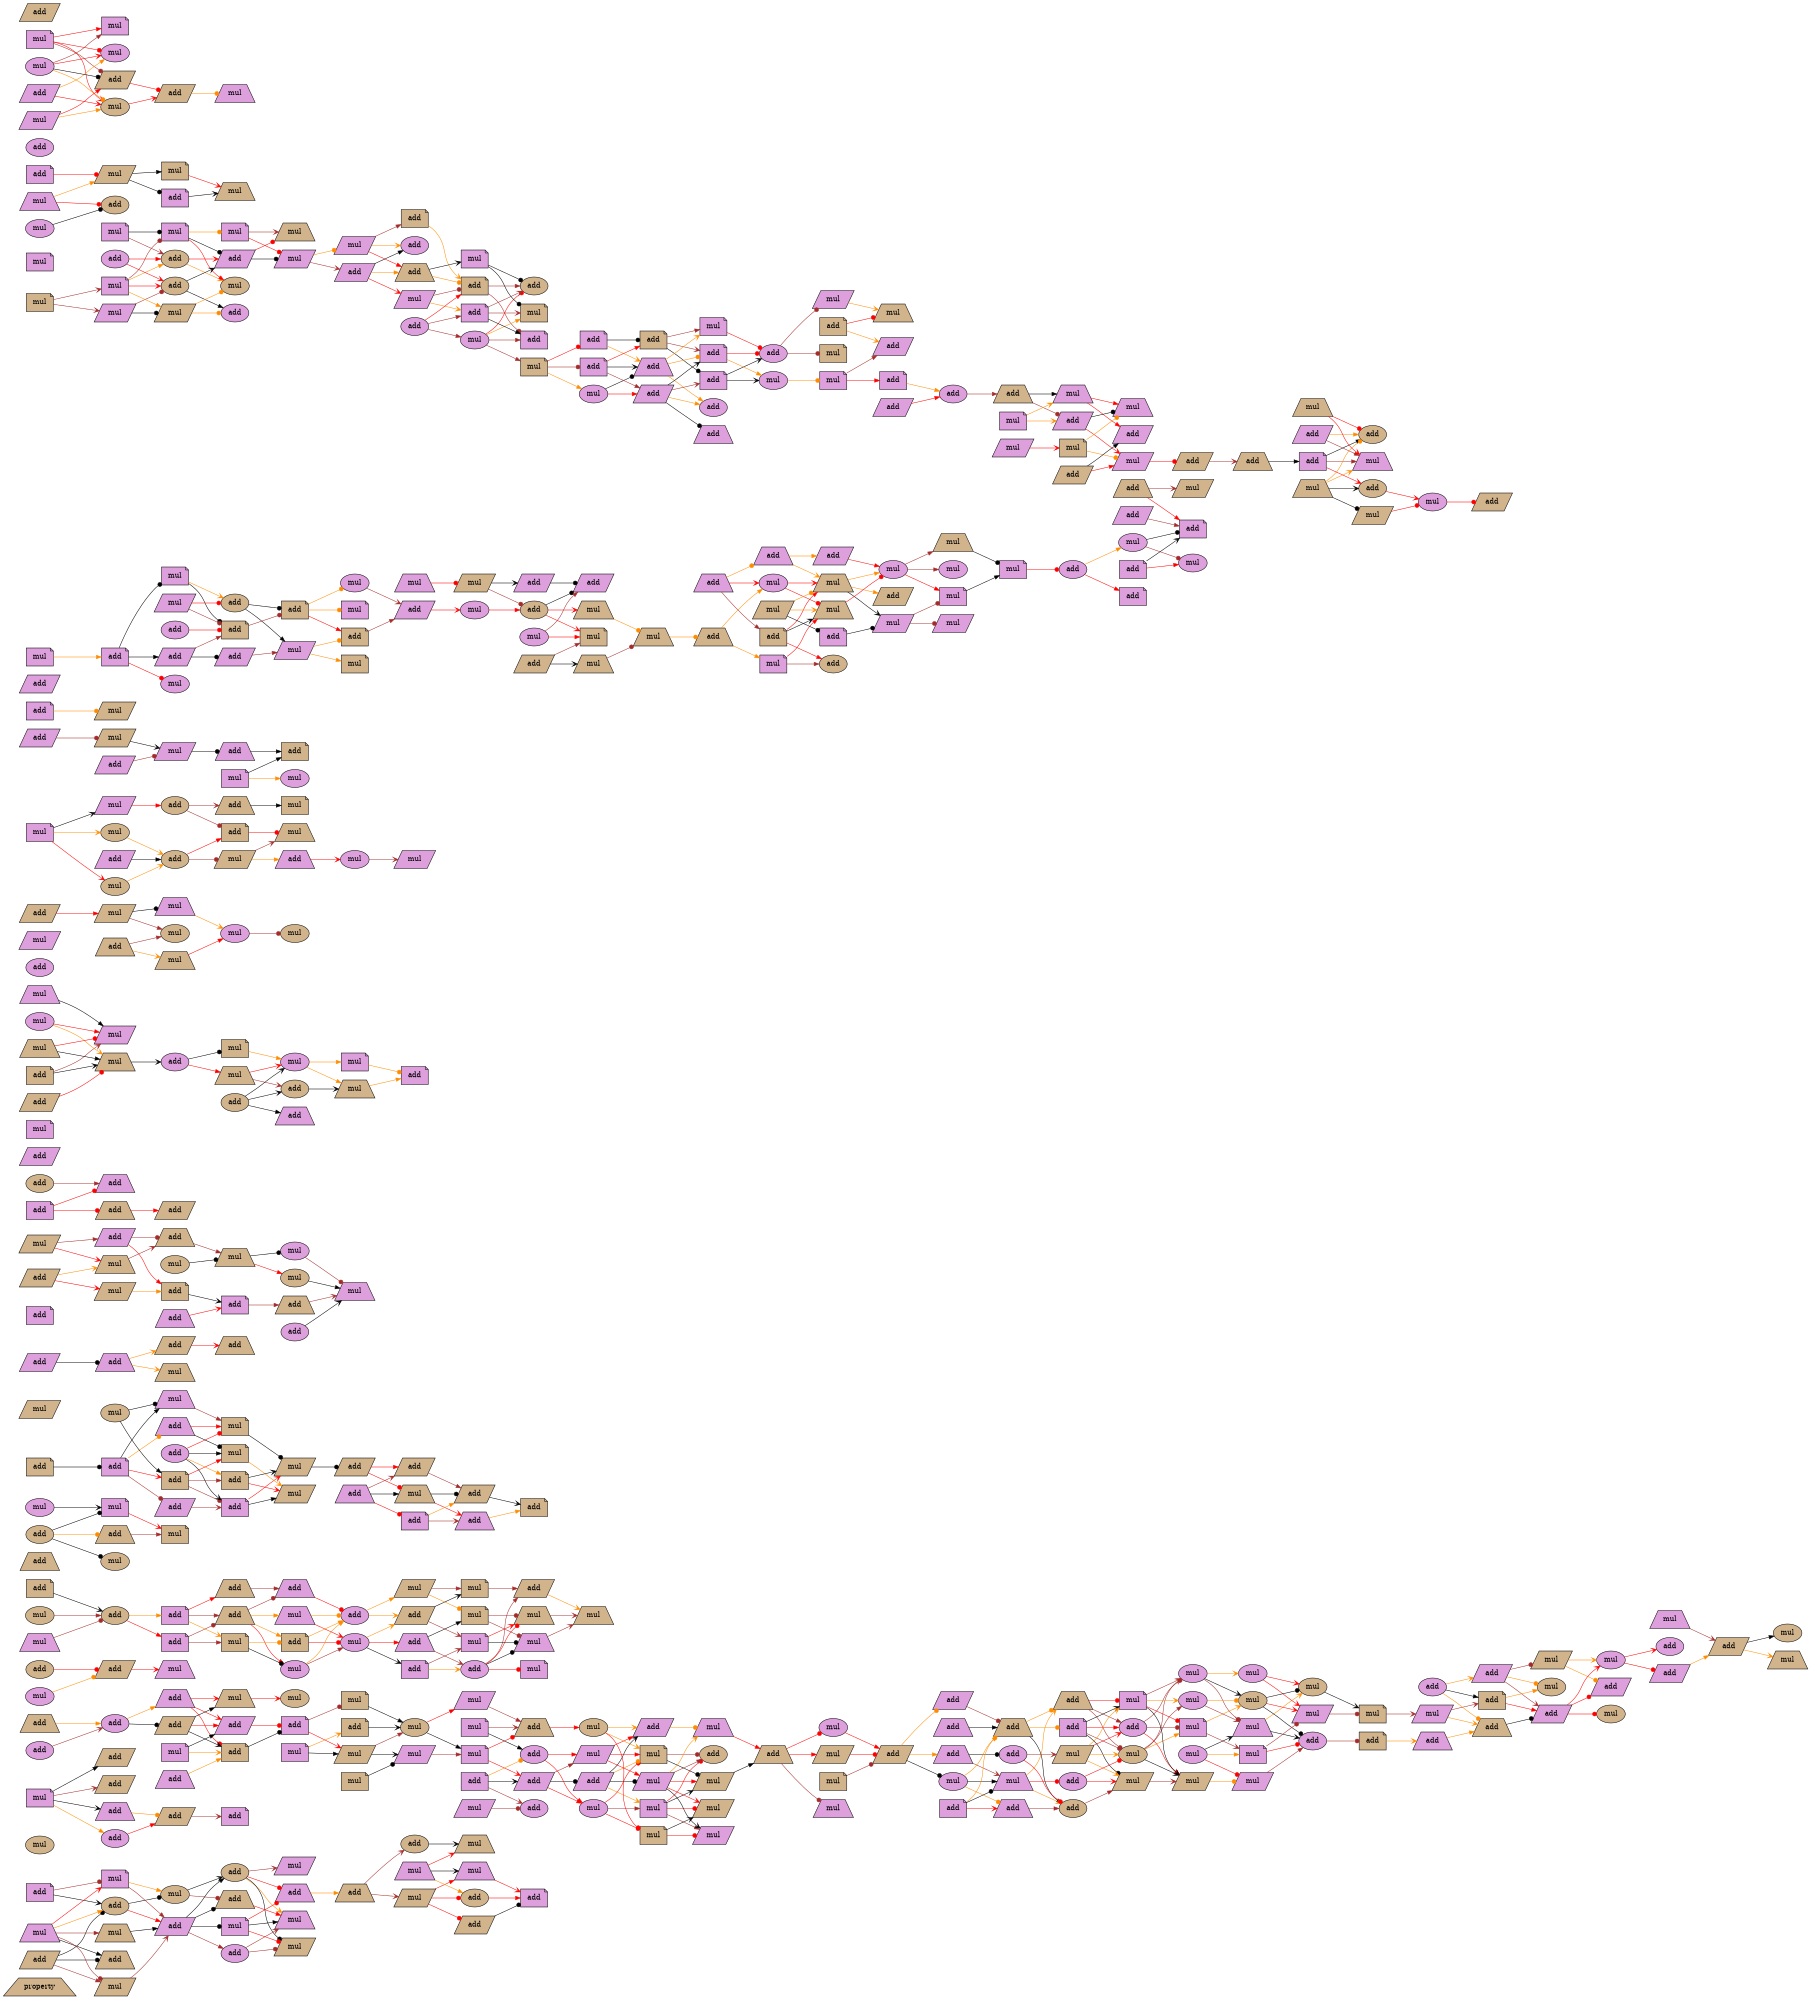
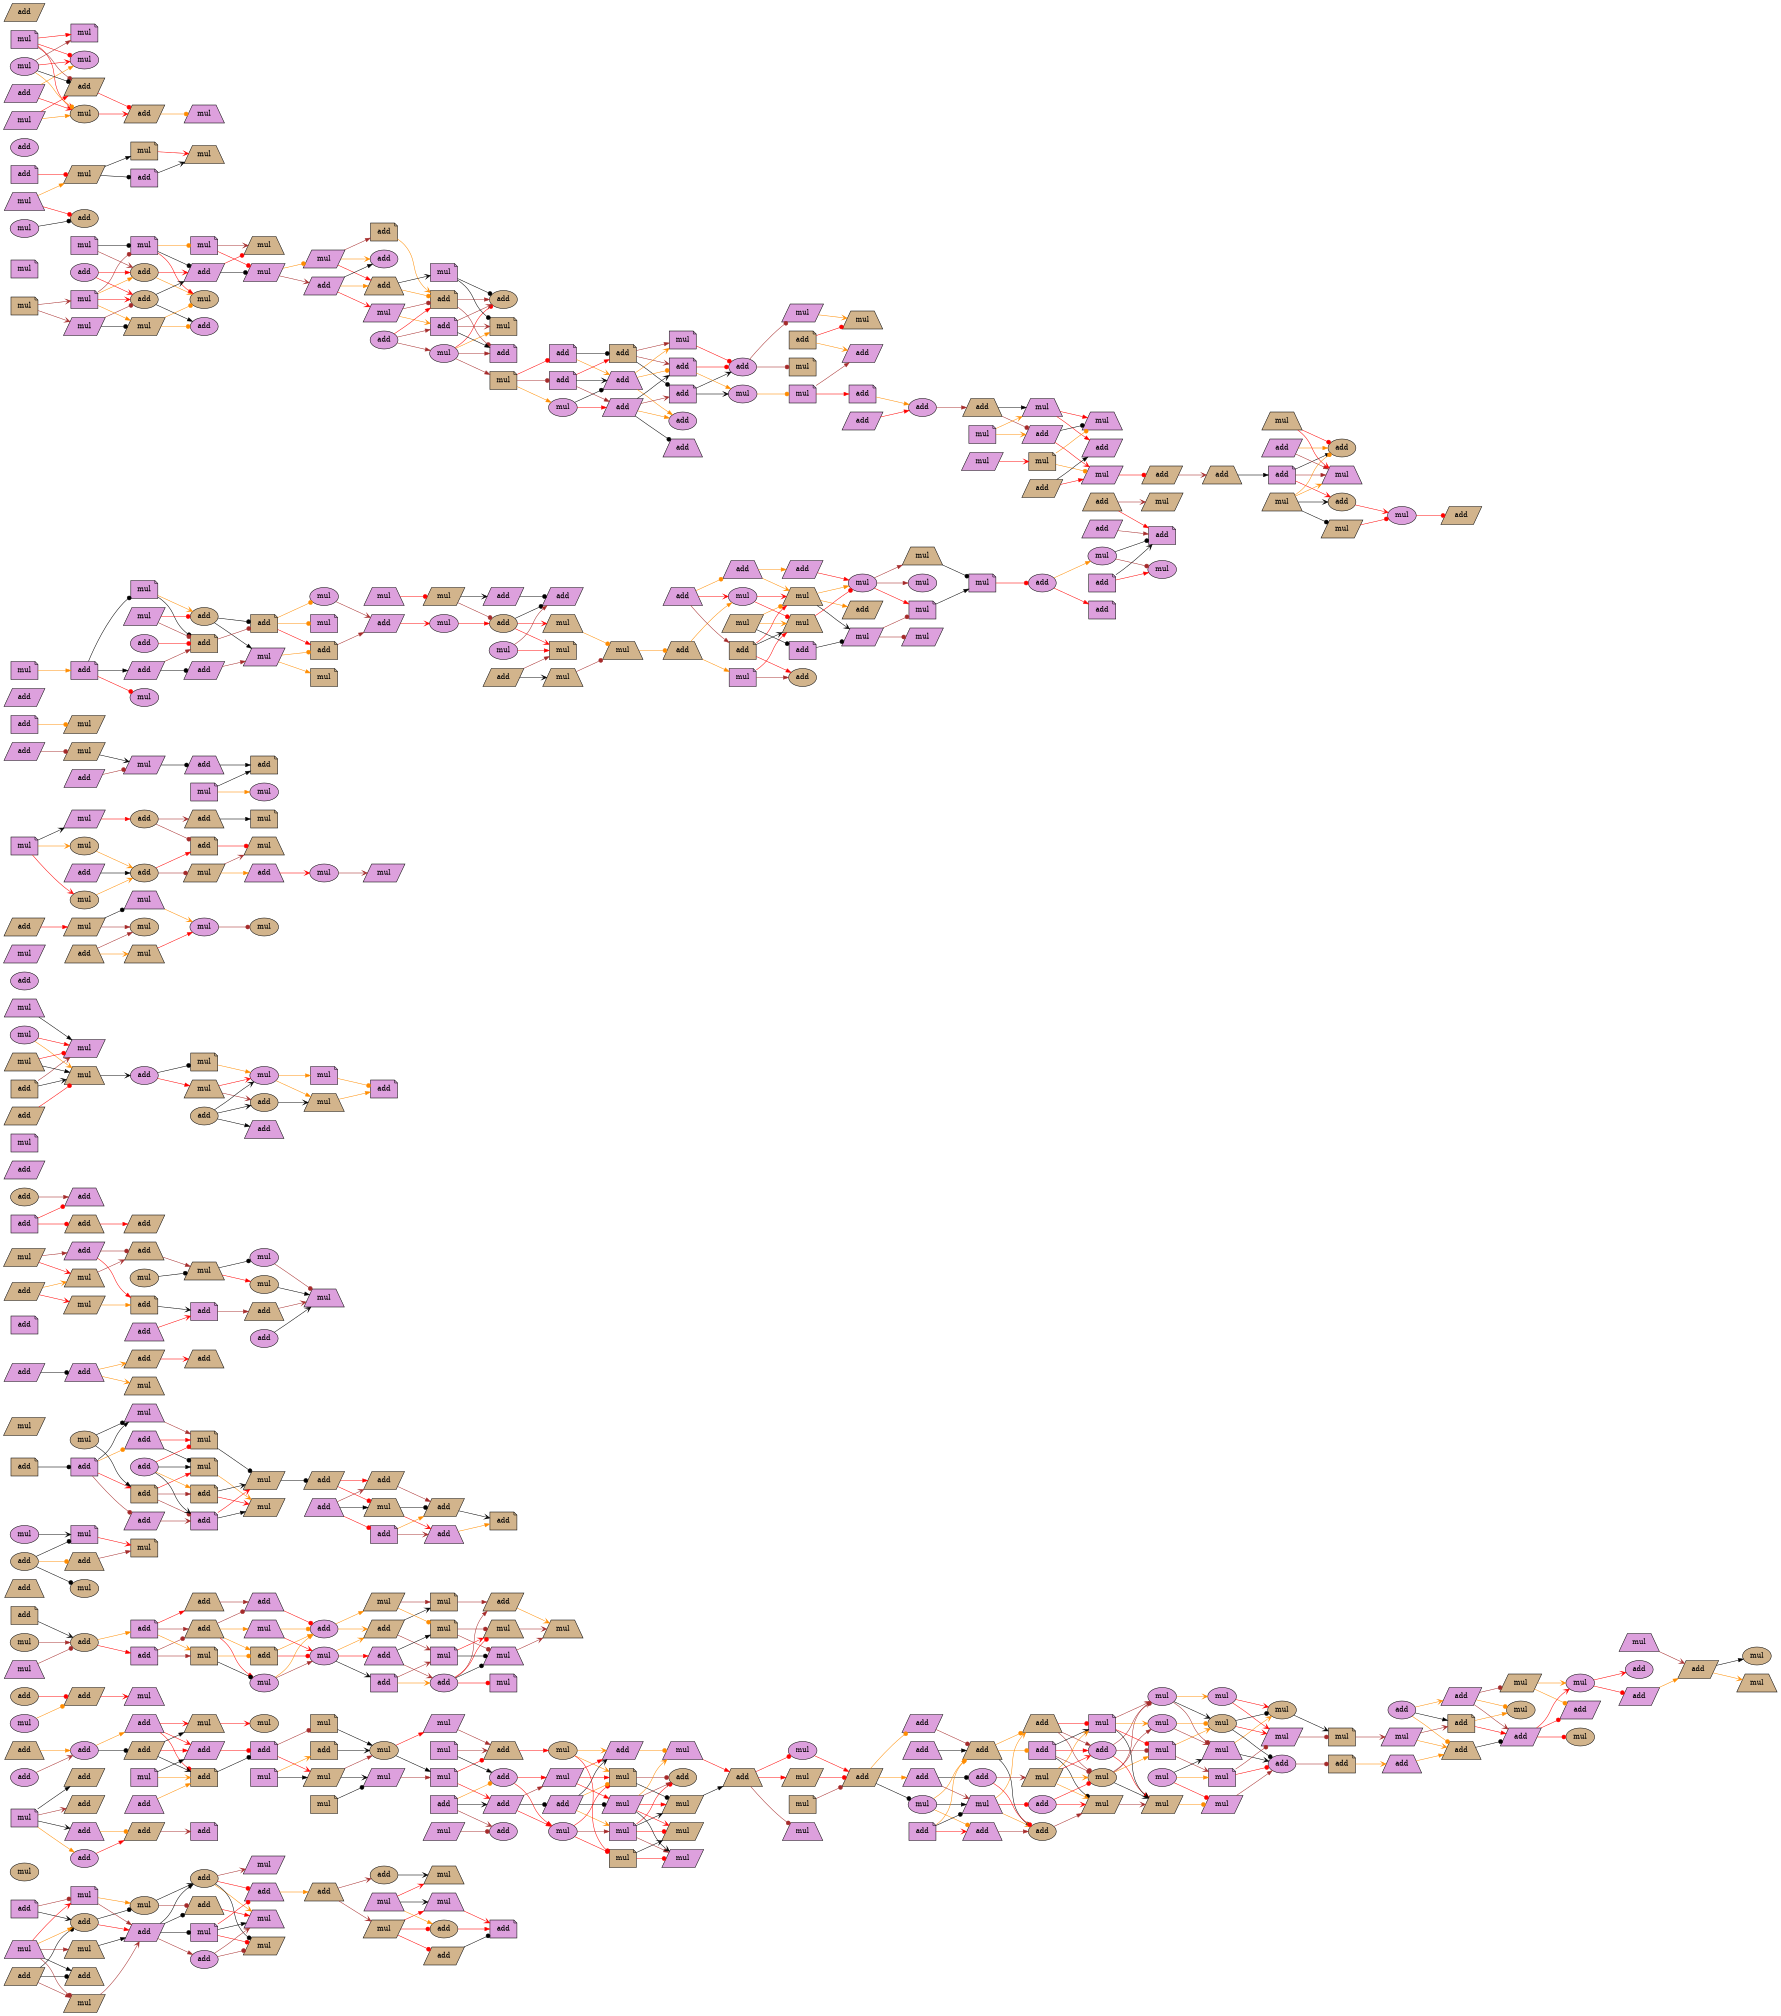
node "property": removed
